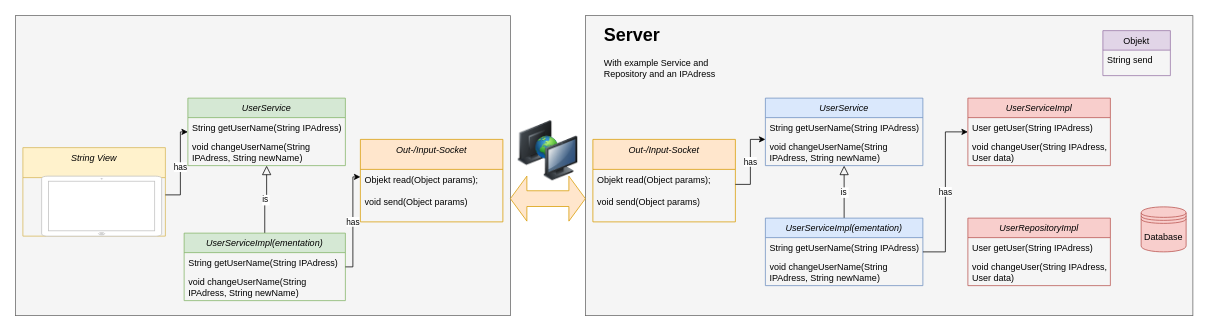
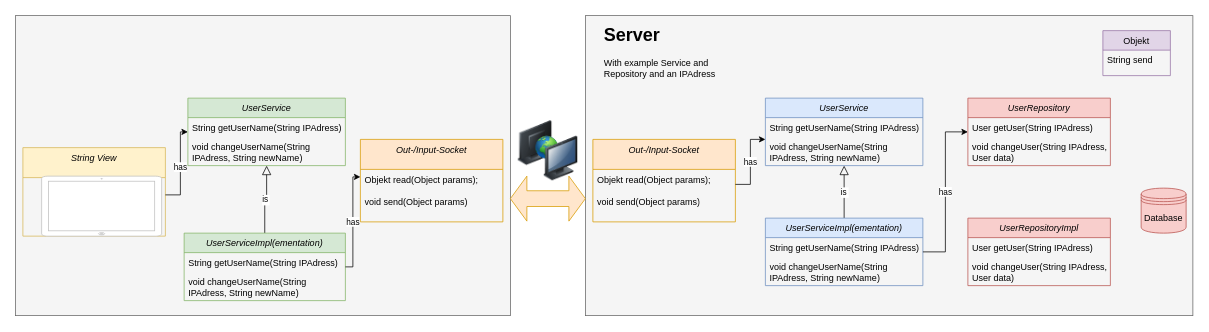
node "UserServiceImpl": label "UserServiceImpl" -> "UserRepository"
node "Database": moved (1164, 229) -> (1164, 210)
